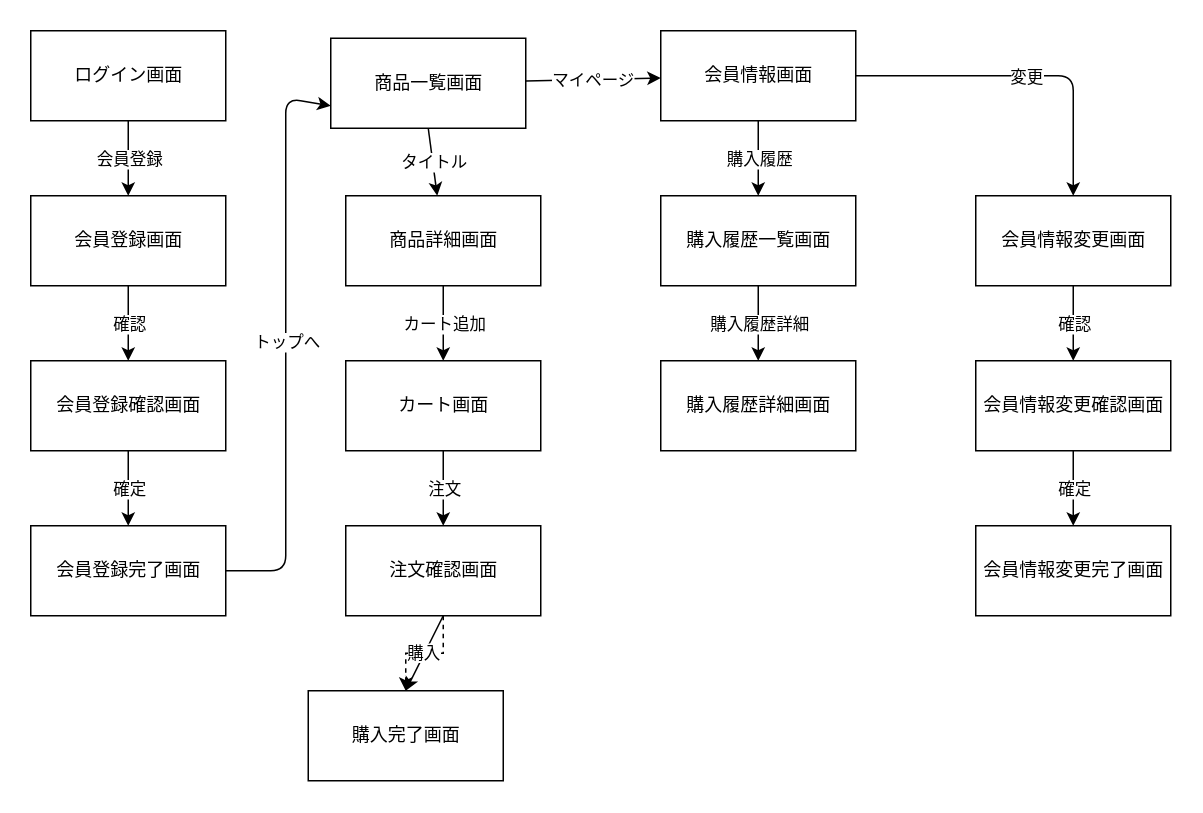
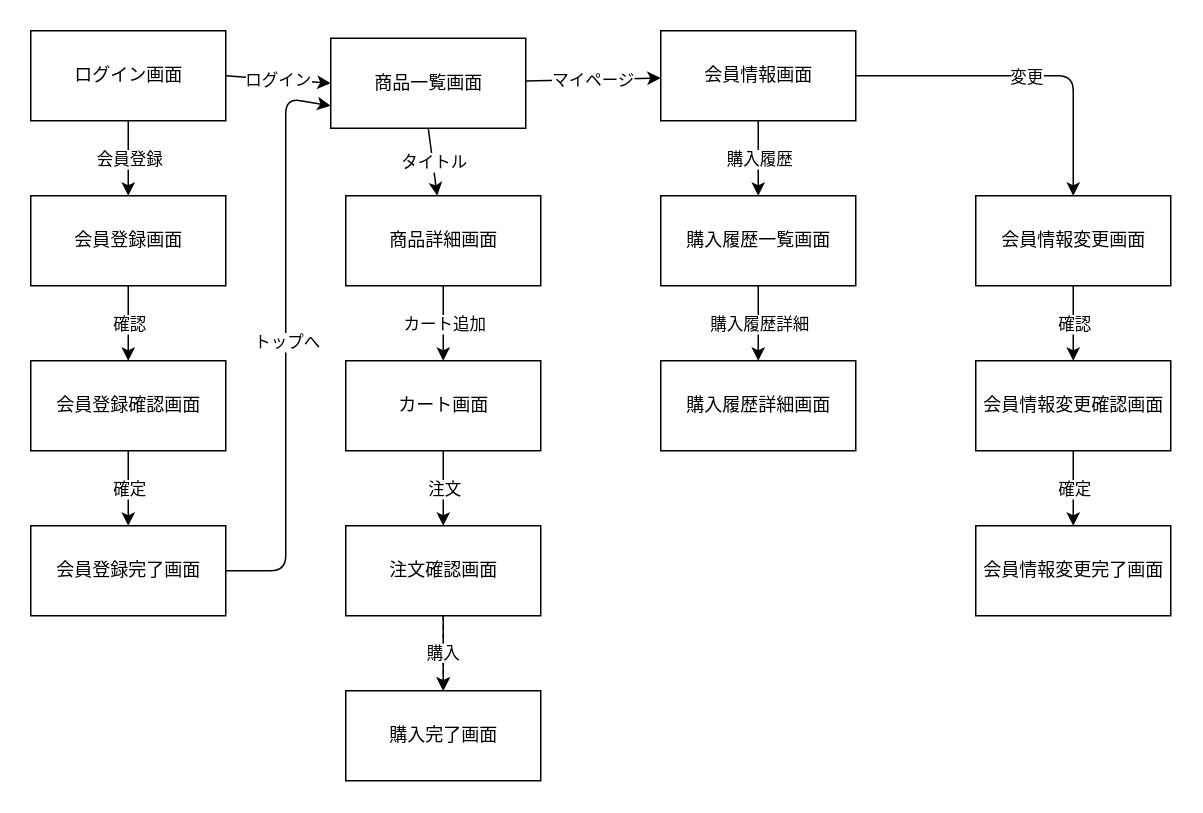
edge "ログイン画面" -> "商品一覧画面": added, label "ログイン"
node "購入完了画面": moved (406, 736) -> (443, 736)
